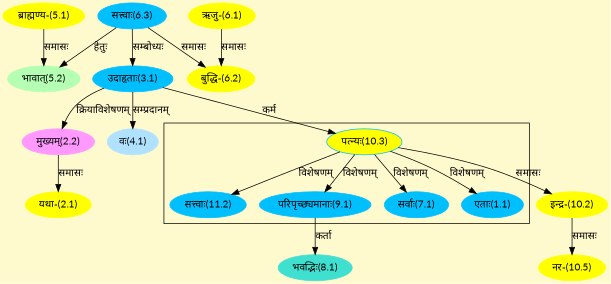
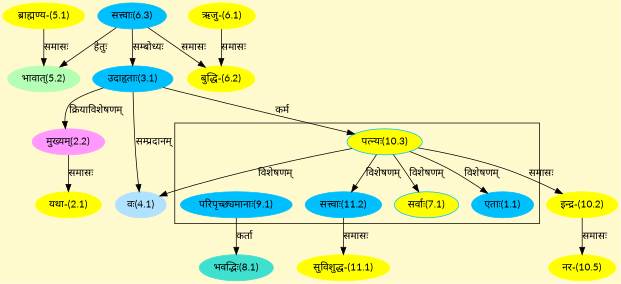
edge "पत्न्यः(10.3)" -> "परिपृच्छ्यमानाः(9.1)": now "पत्न्यः(10.3)" -> "वः(4.1)"
node "सर्वाः(7.1)": fillcolor #00bfff -> #ffff00
node "सुविशुद्ध-(11.1)": added
